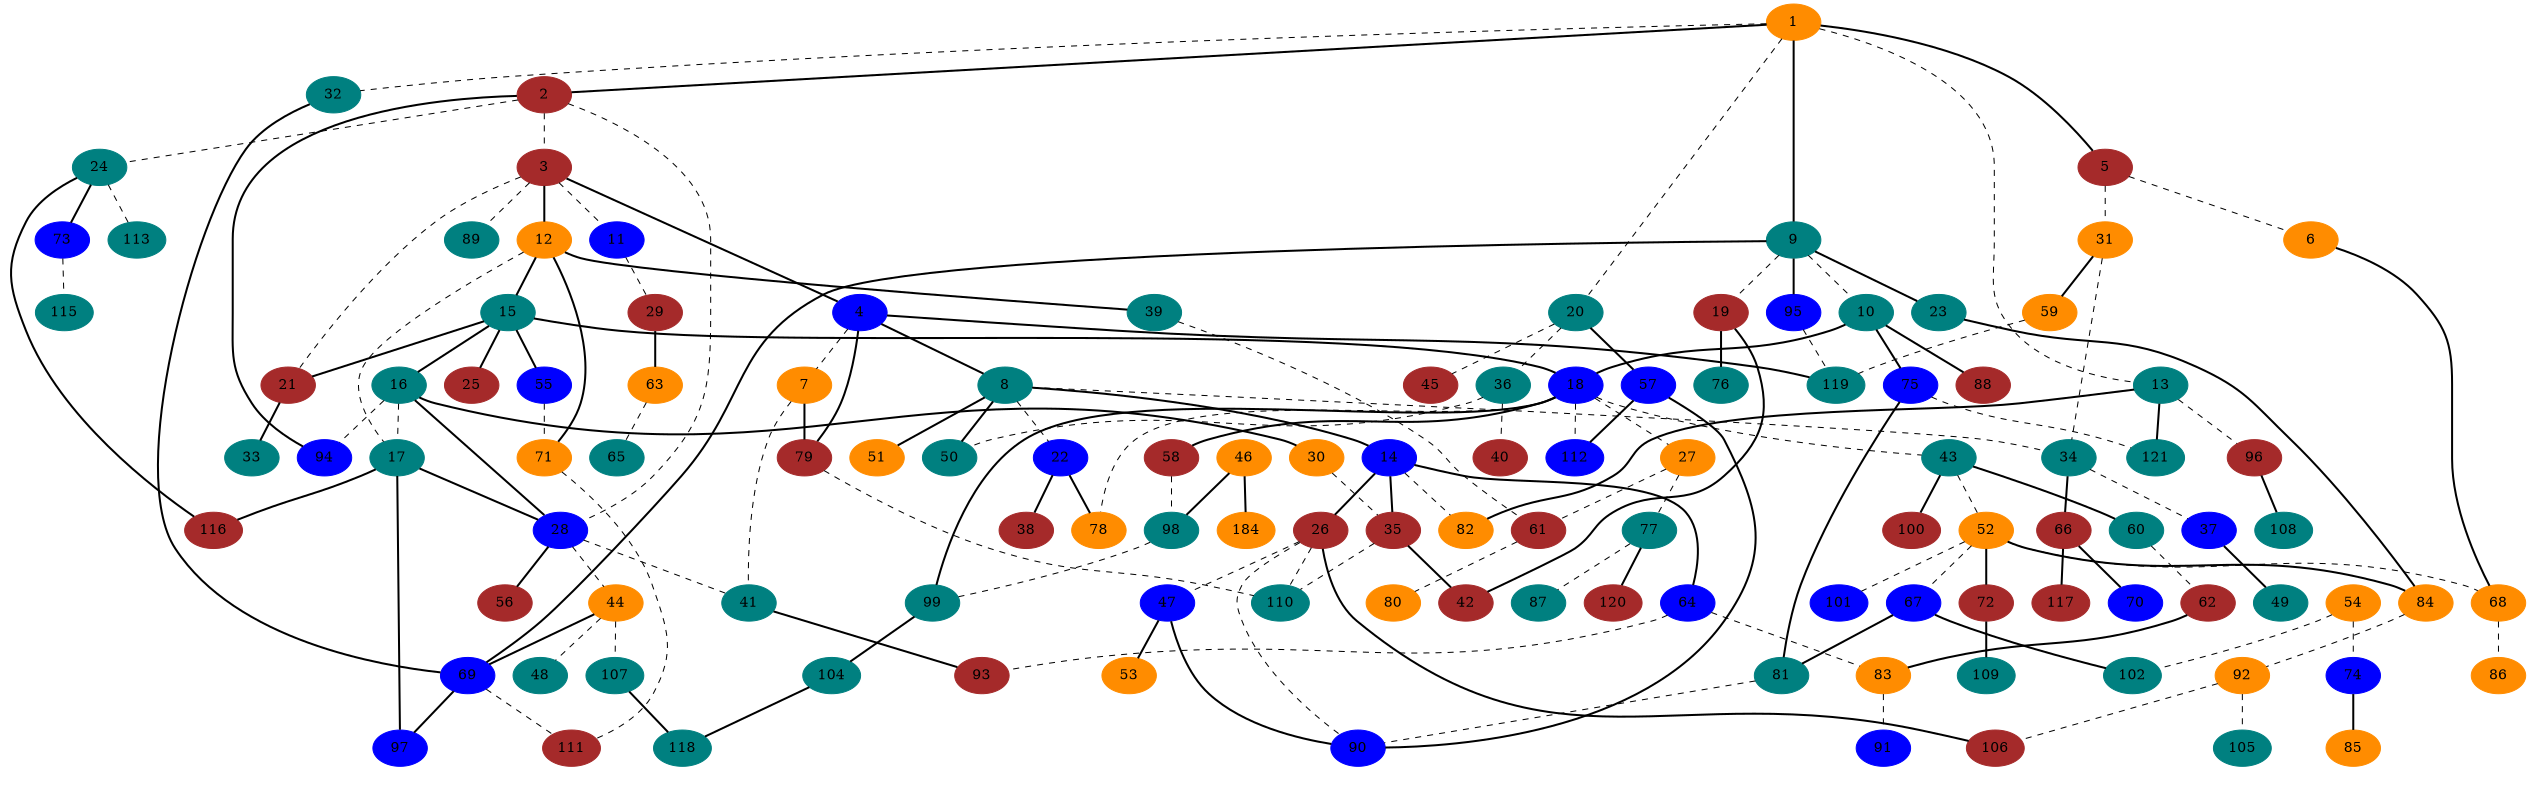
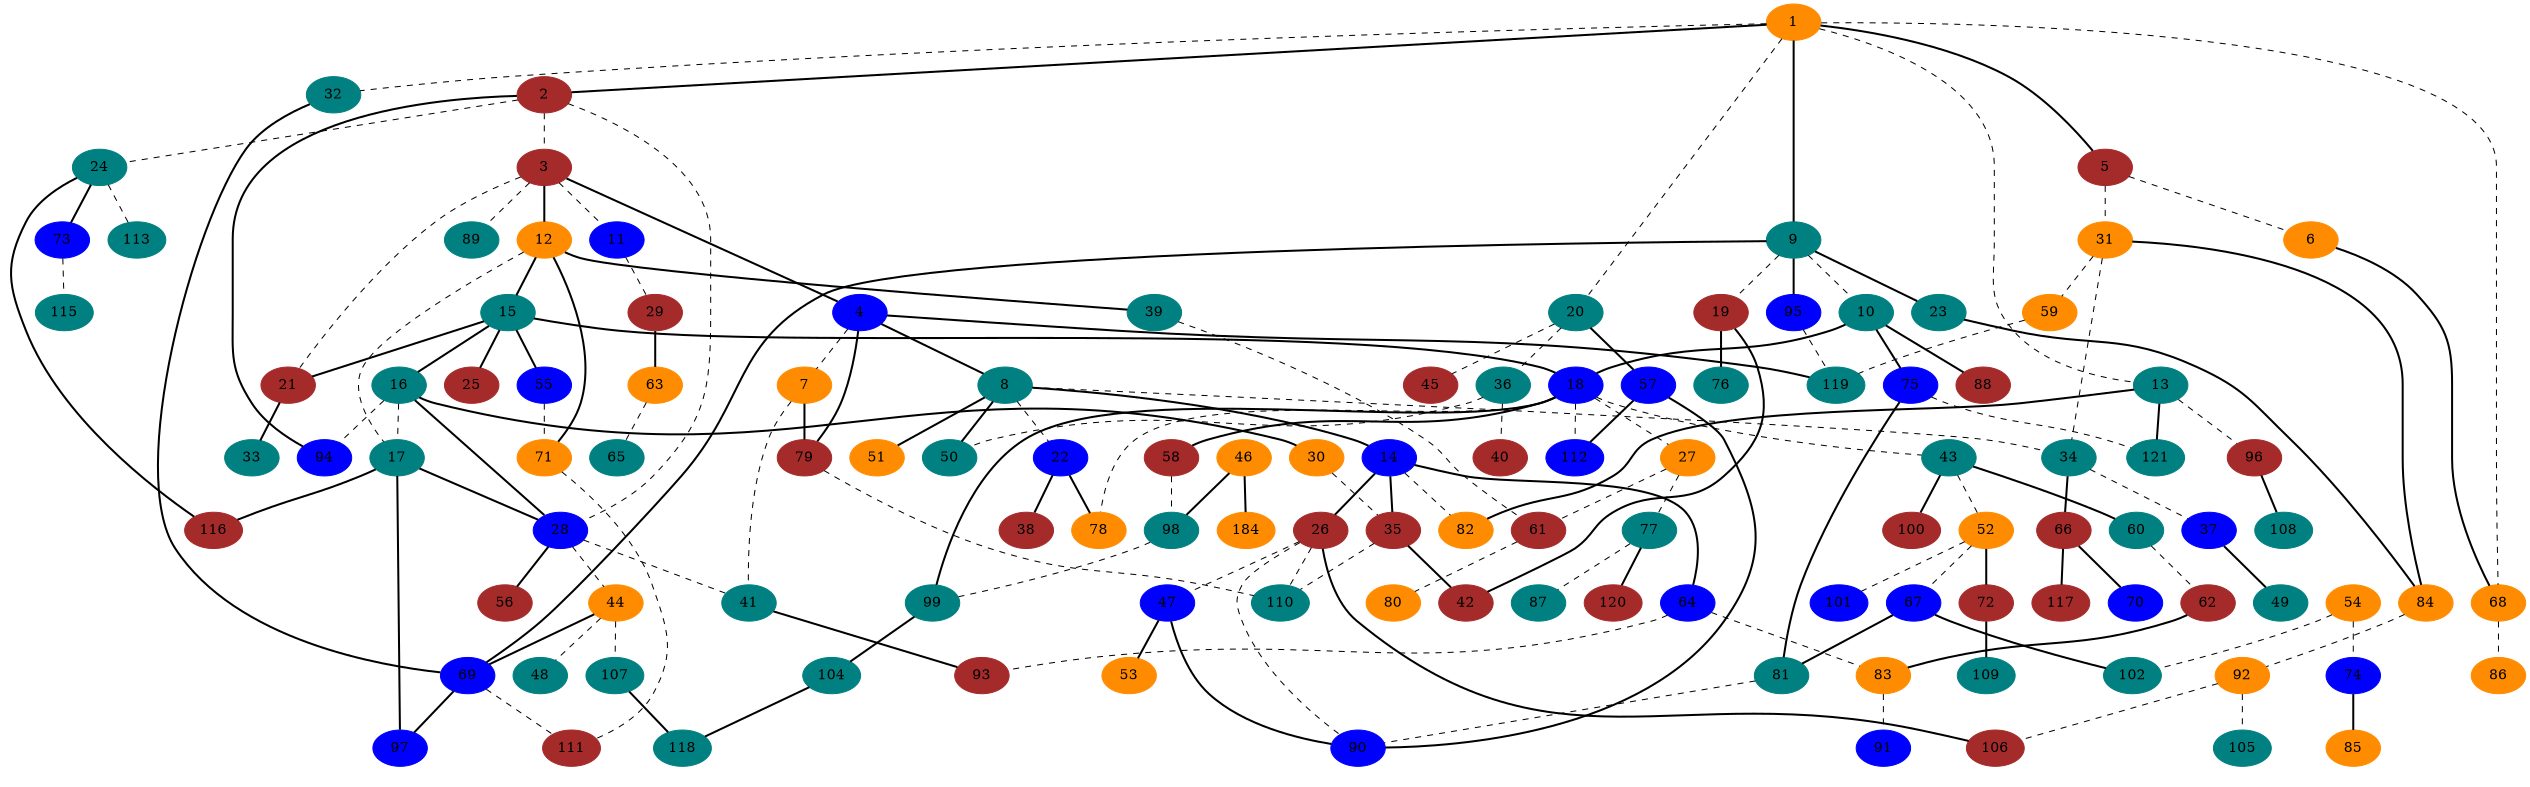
edge "31" -- "59": style bold -> dashed
edge "52" -- "68": now "1" -- "68"
edge "52" -- "84": now "31" -- "84"
